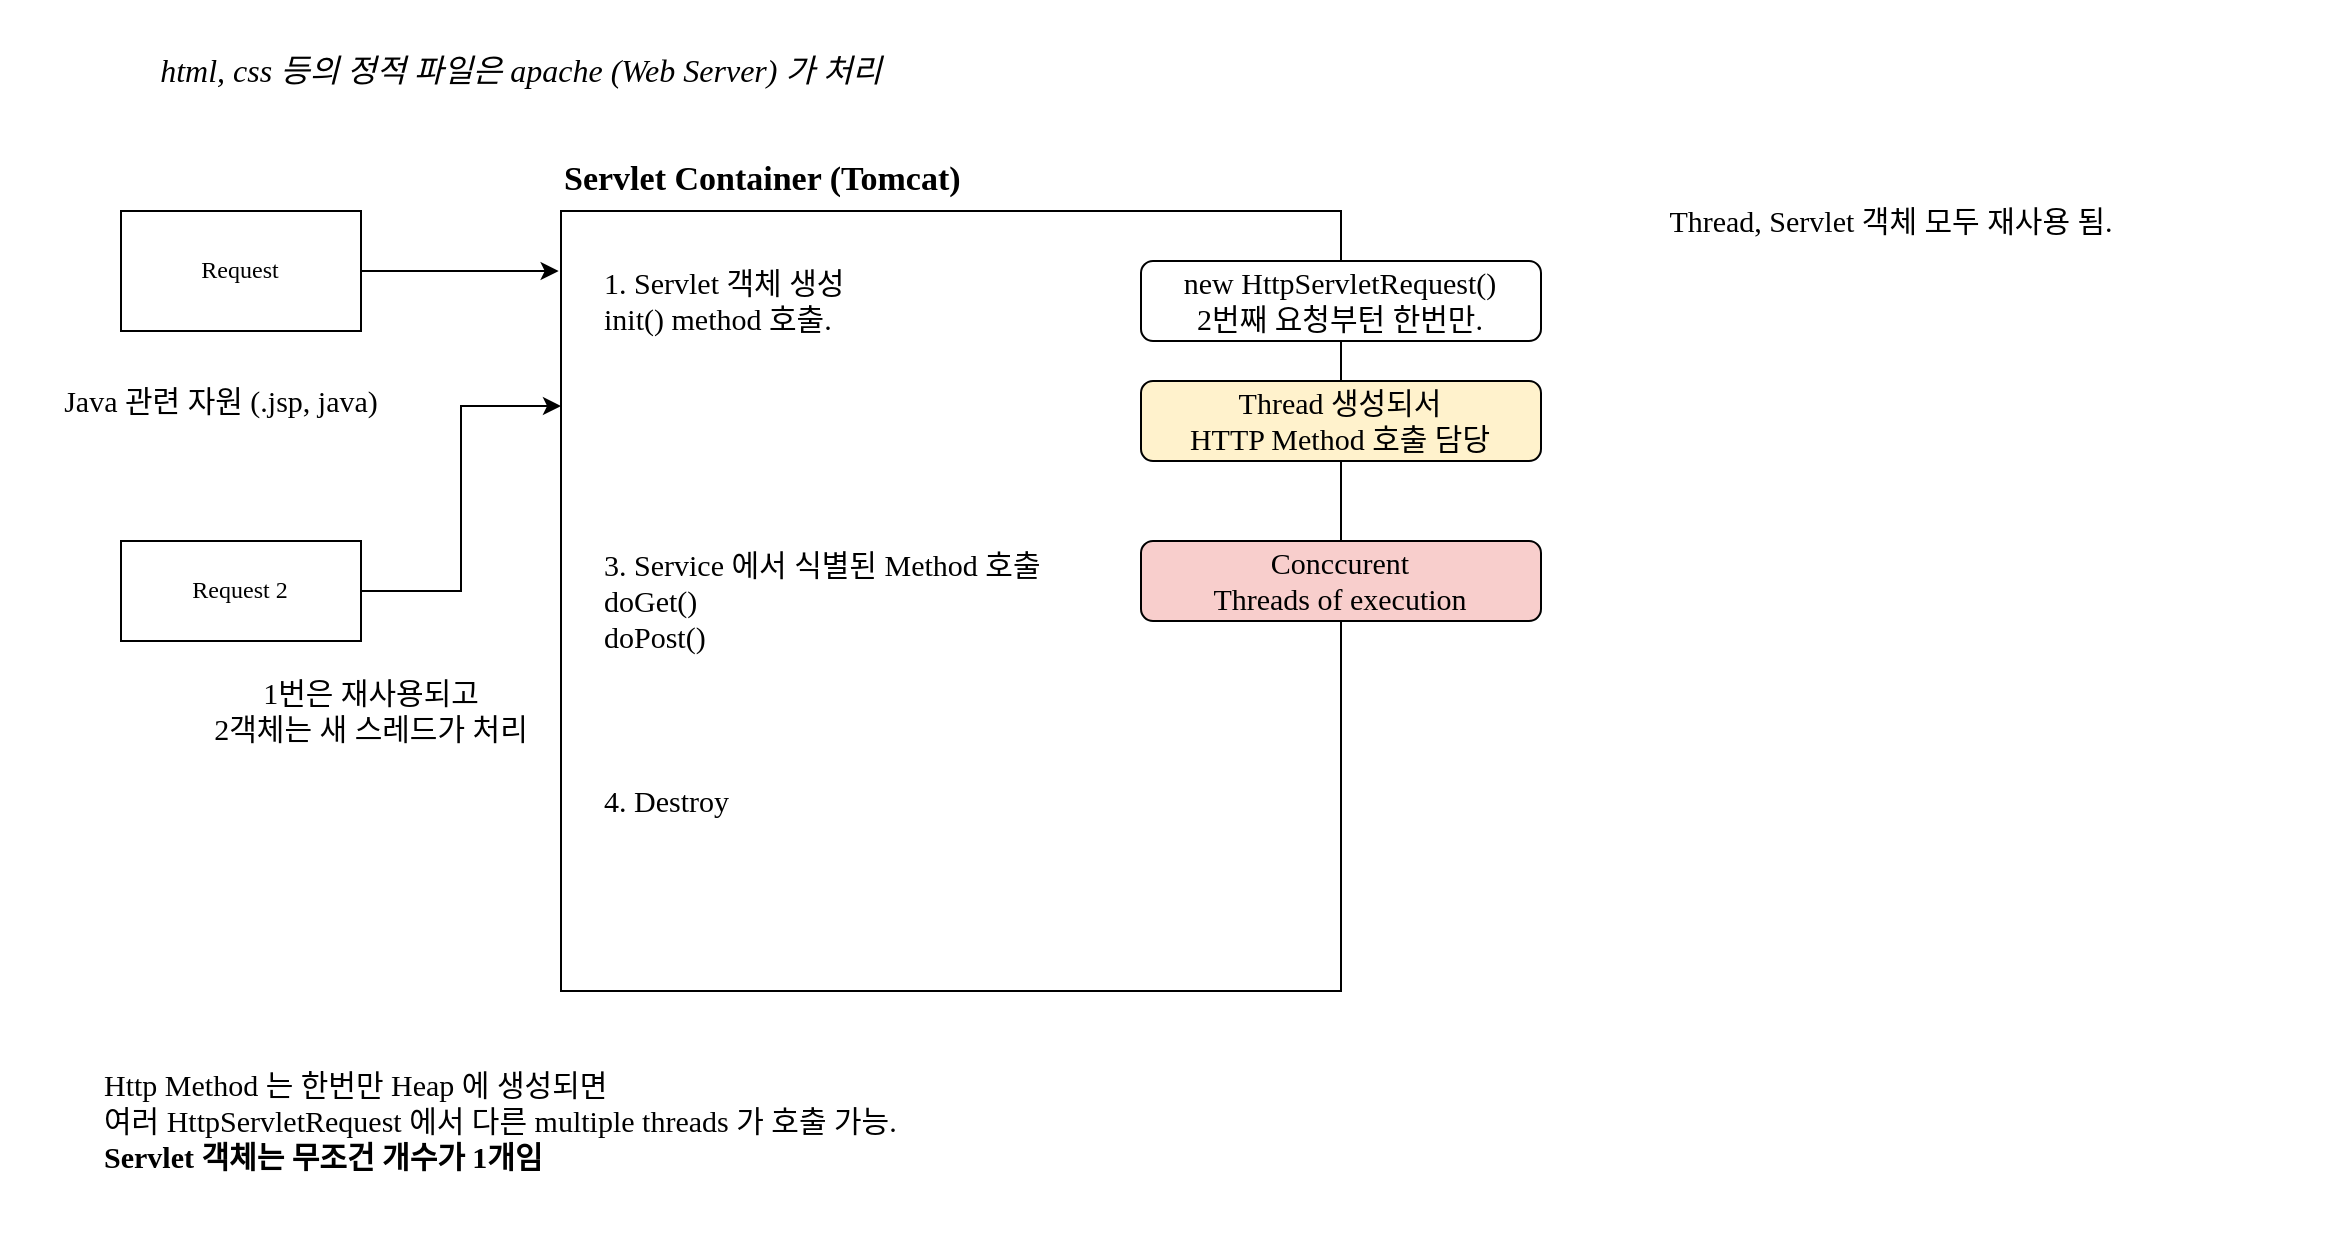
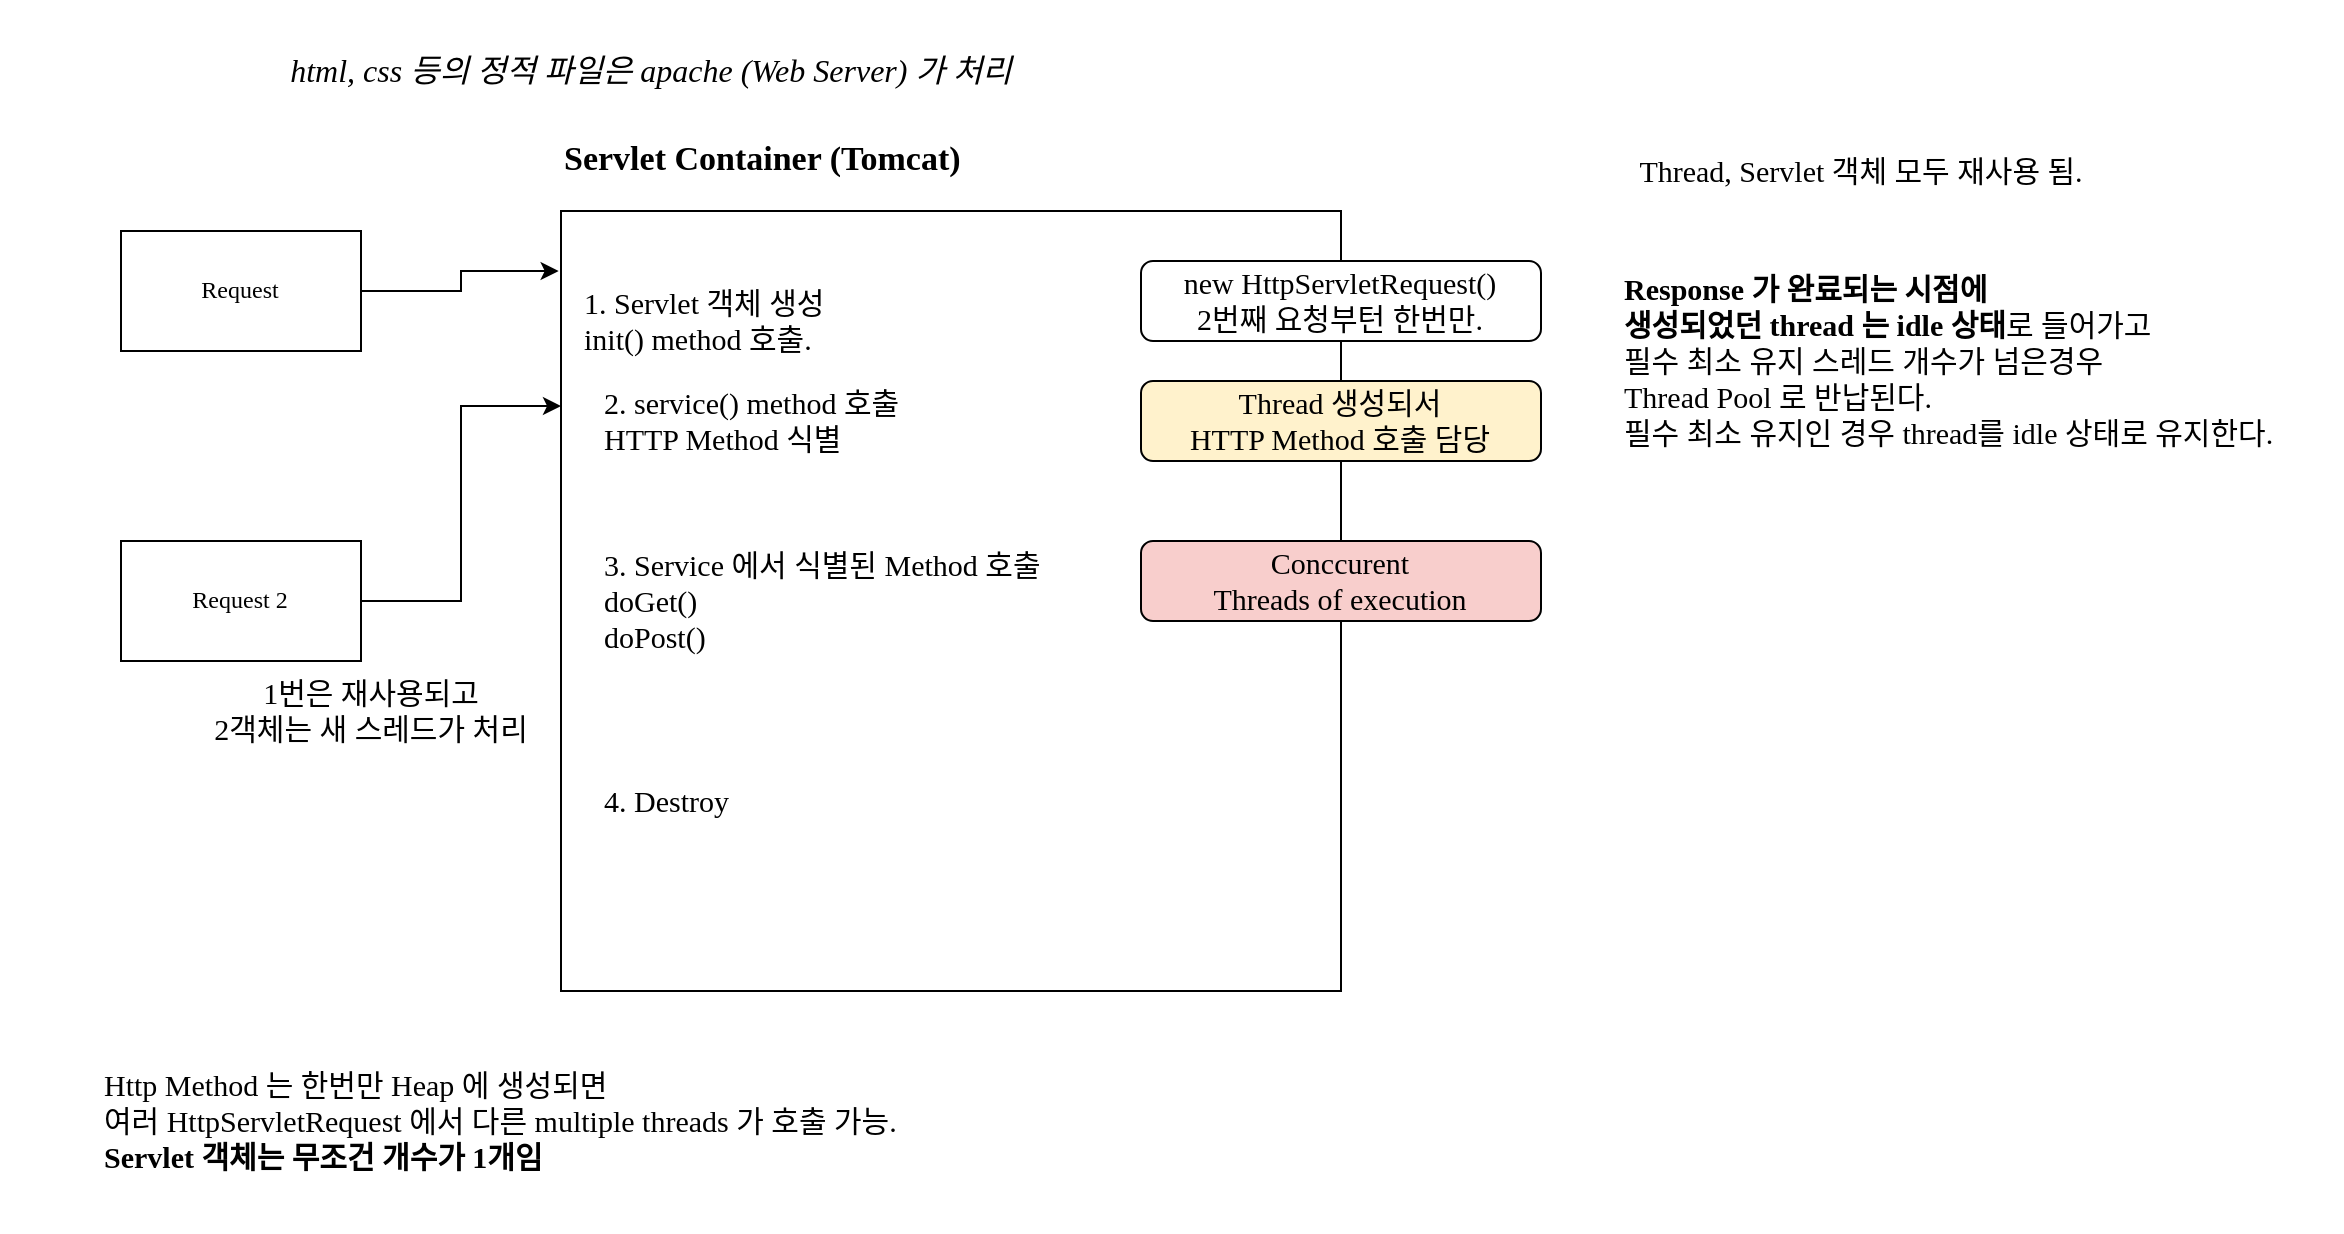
node "html, css 등의 정적 파일은 apache (Web Server) 가 처리": moved (521, 71) -> (651, 71)
node "Servlet Container (Tomcat)": moved (901, 181) -> (901, 161)
node "Thread, Servlet 객체 모두 재사용 됨.": moved (1891, 221) -> (1861, 171)
node "Request": moved (241, 271) -> (241, 291)
node "1. Servlet 객체 생성 init() method 호출.": moved (781, 301) -> (761, 321)
node "Response 가 완료되는 시점에 생성되었던 thread 는 idle 상태로 들어가고 필수 최소 유지 스레드 개수가 넘은경우 Thread Pool 로 반납된다. 필수 최소 유지인 경우 thread를 idle 상태로 유지한다.": added
node "Java 관련 자원 (.jsp, java)": removed
node "2. service() method 호출 HTTP Method 식별": added
node "Request 2": size 240x100 -> 240x120
